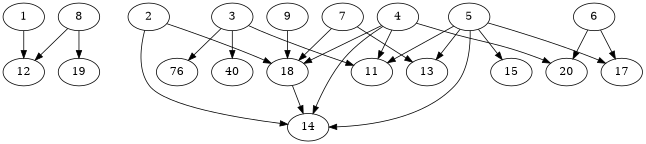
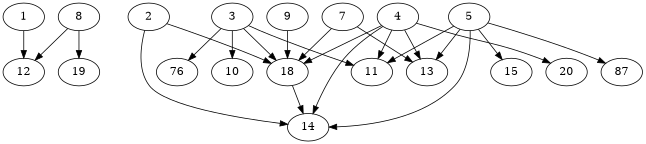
node "6": removed
edge "4" -> "13": added
edge "3" -> "18": added
node "40": label "40" -> "10"
node "17": label "17" -> "87"
